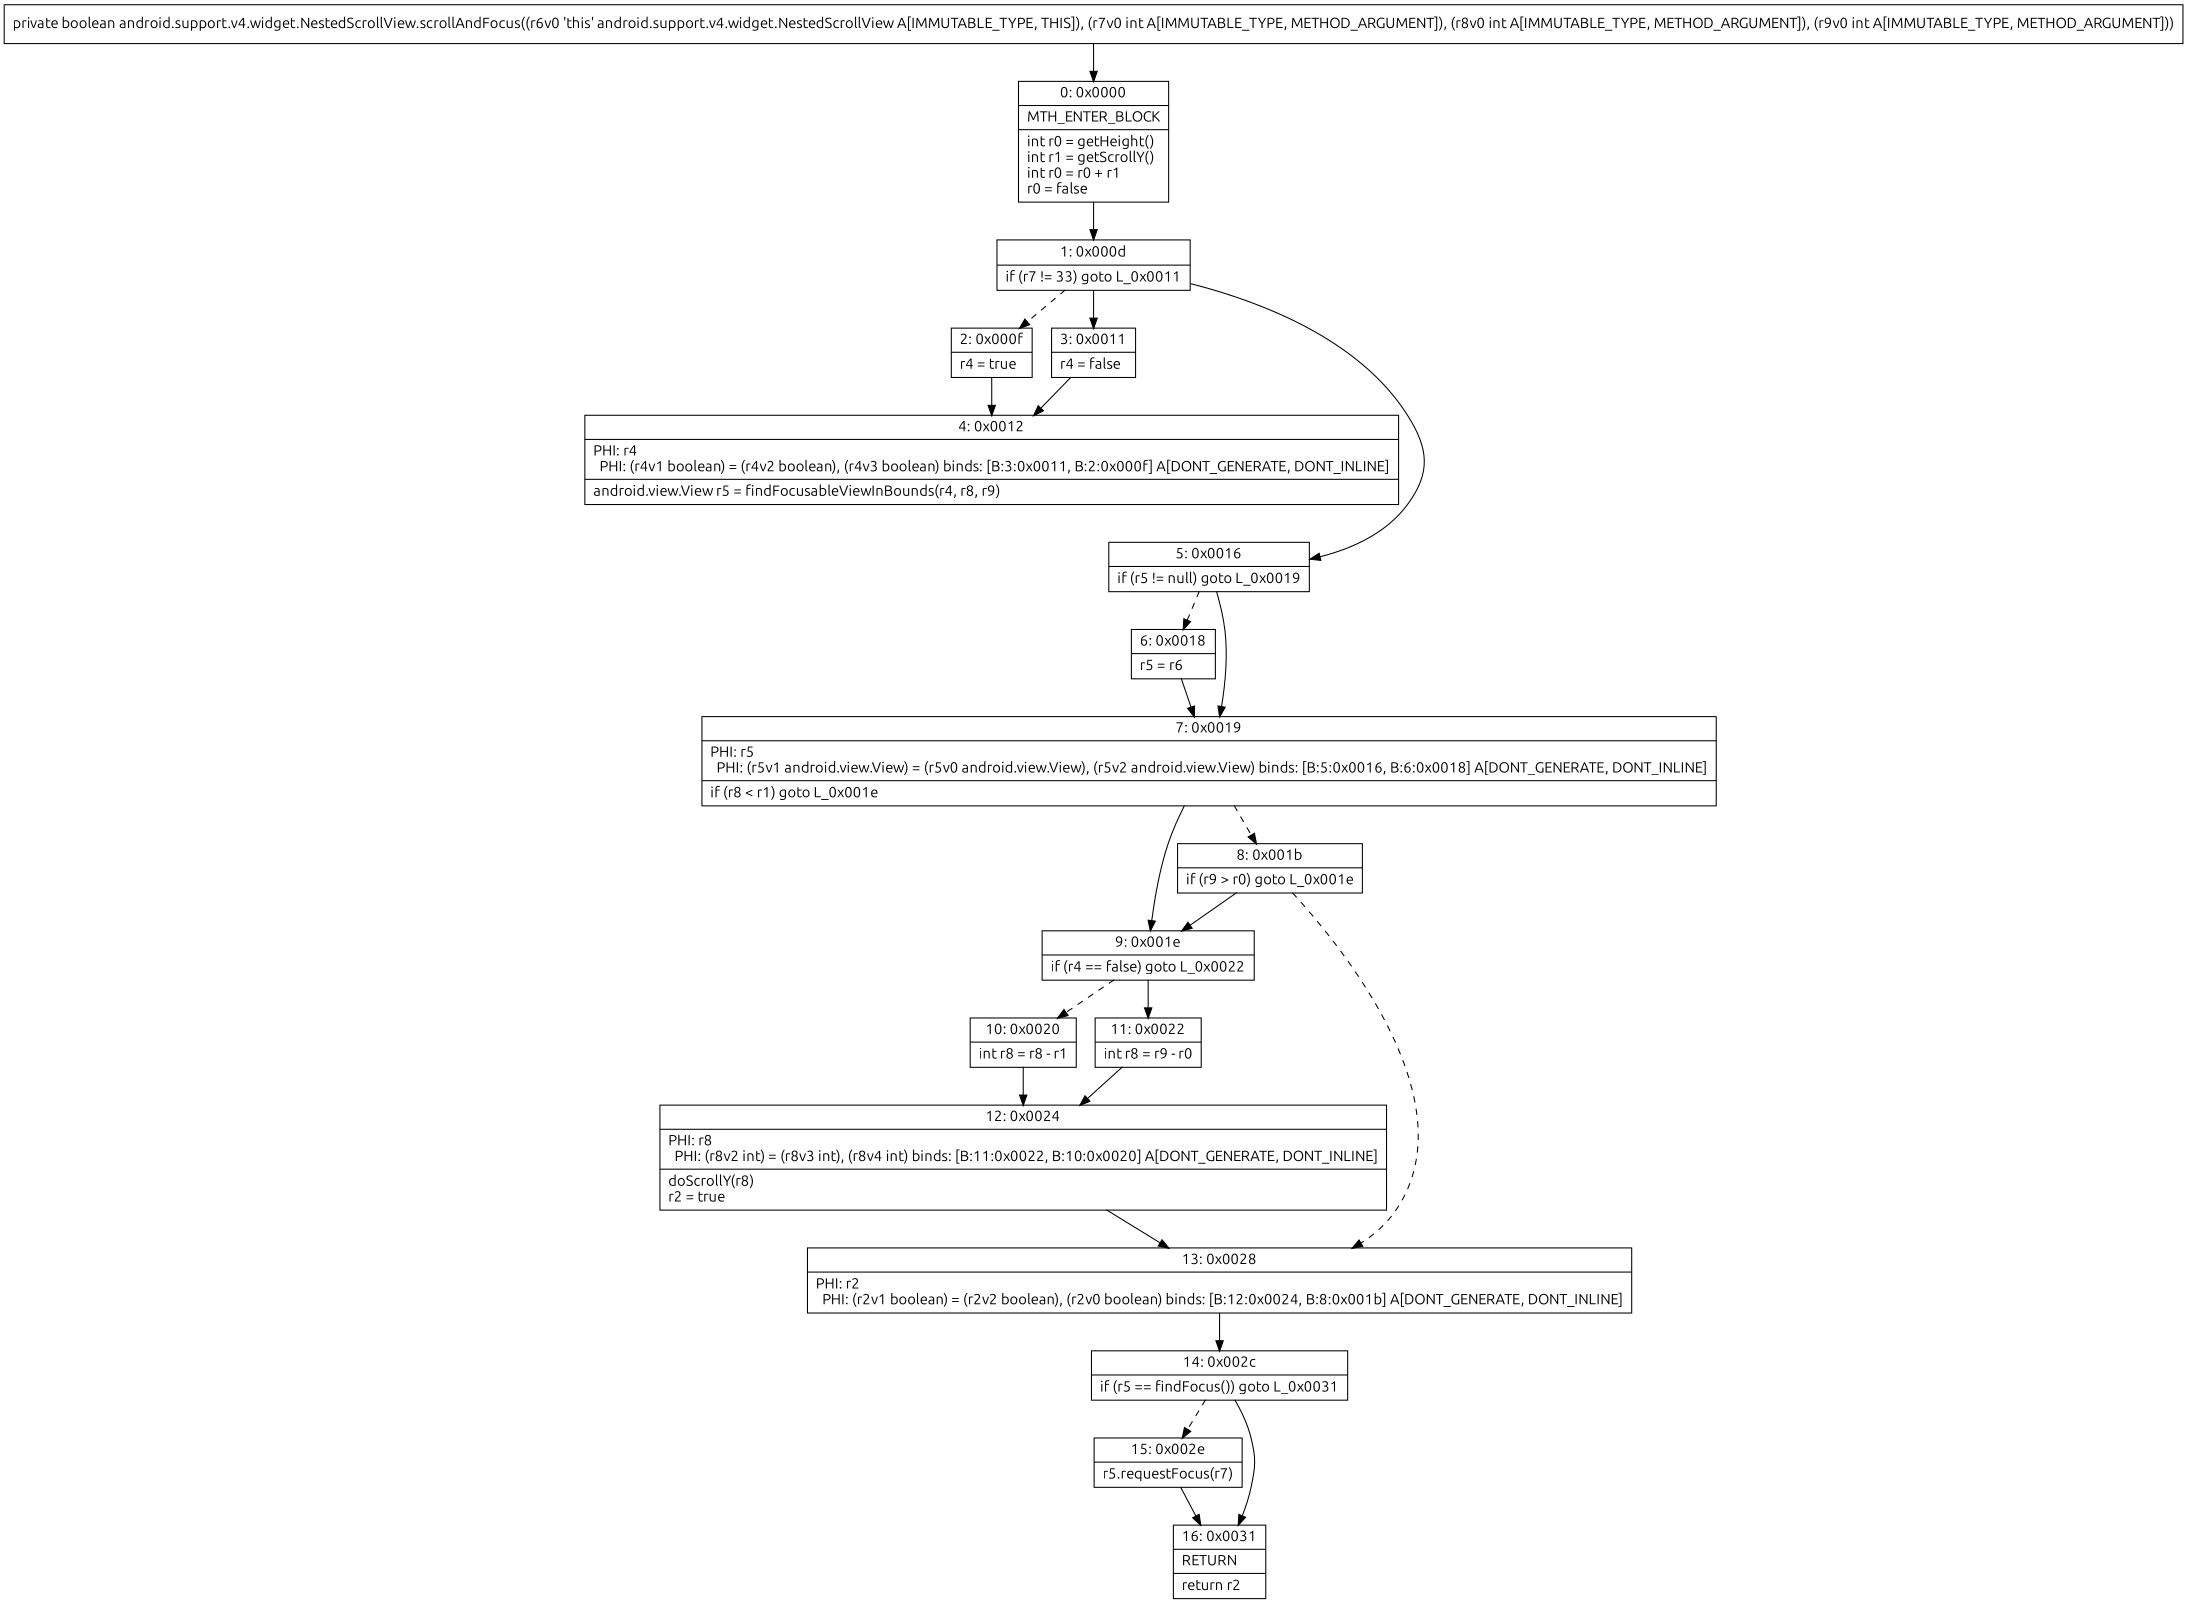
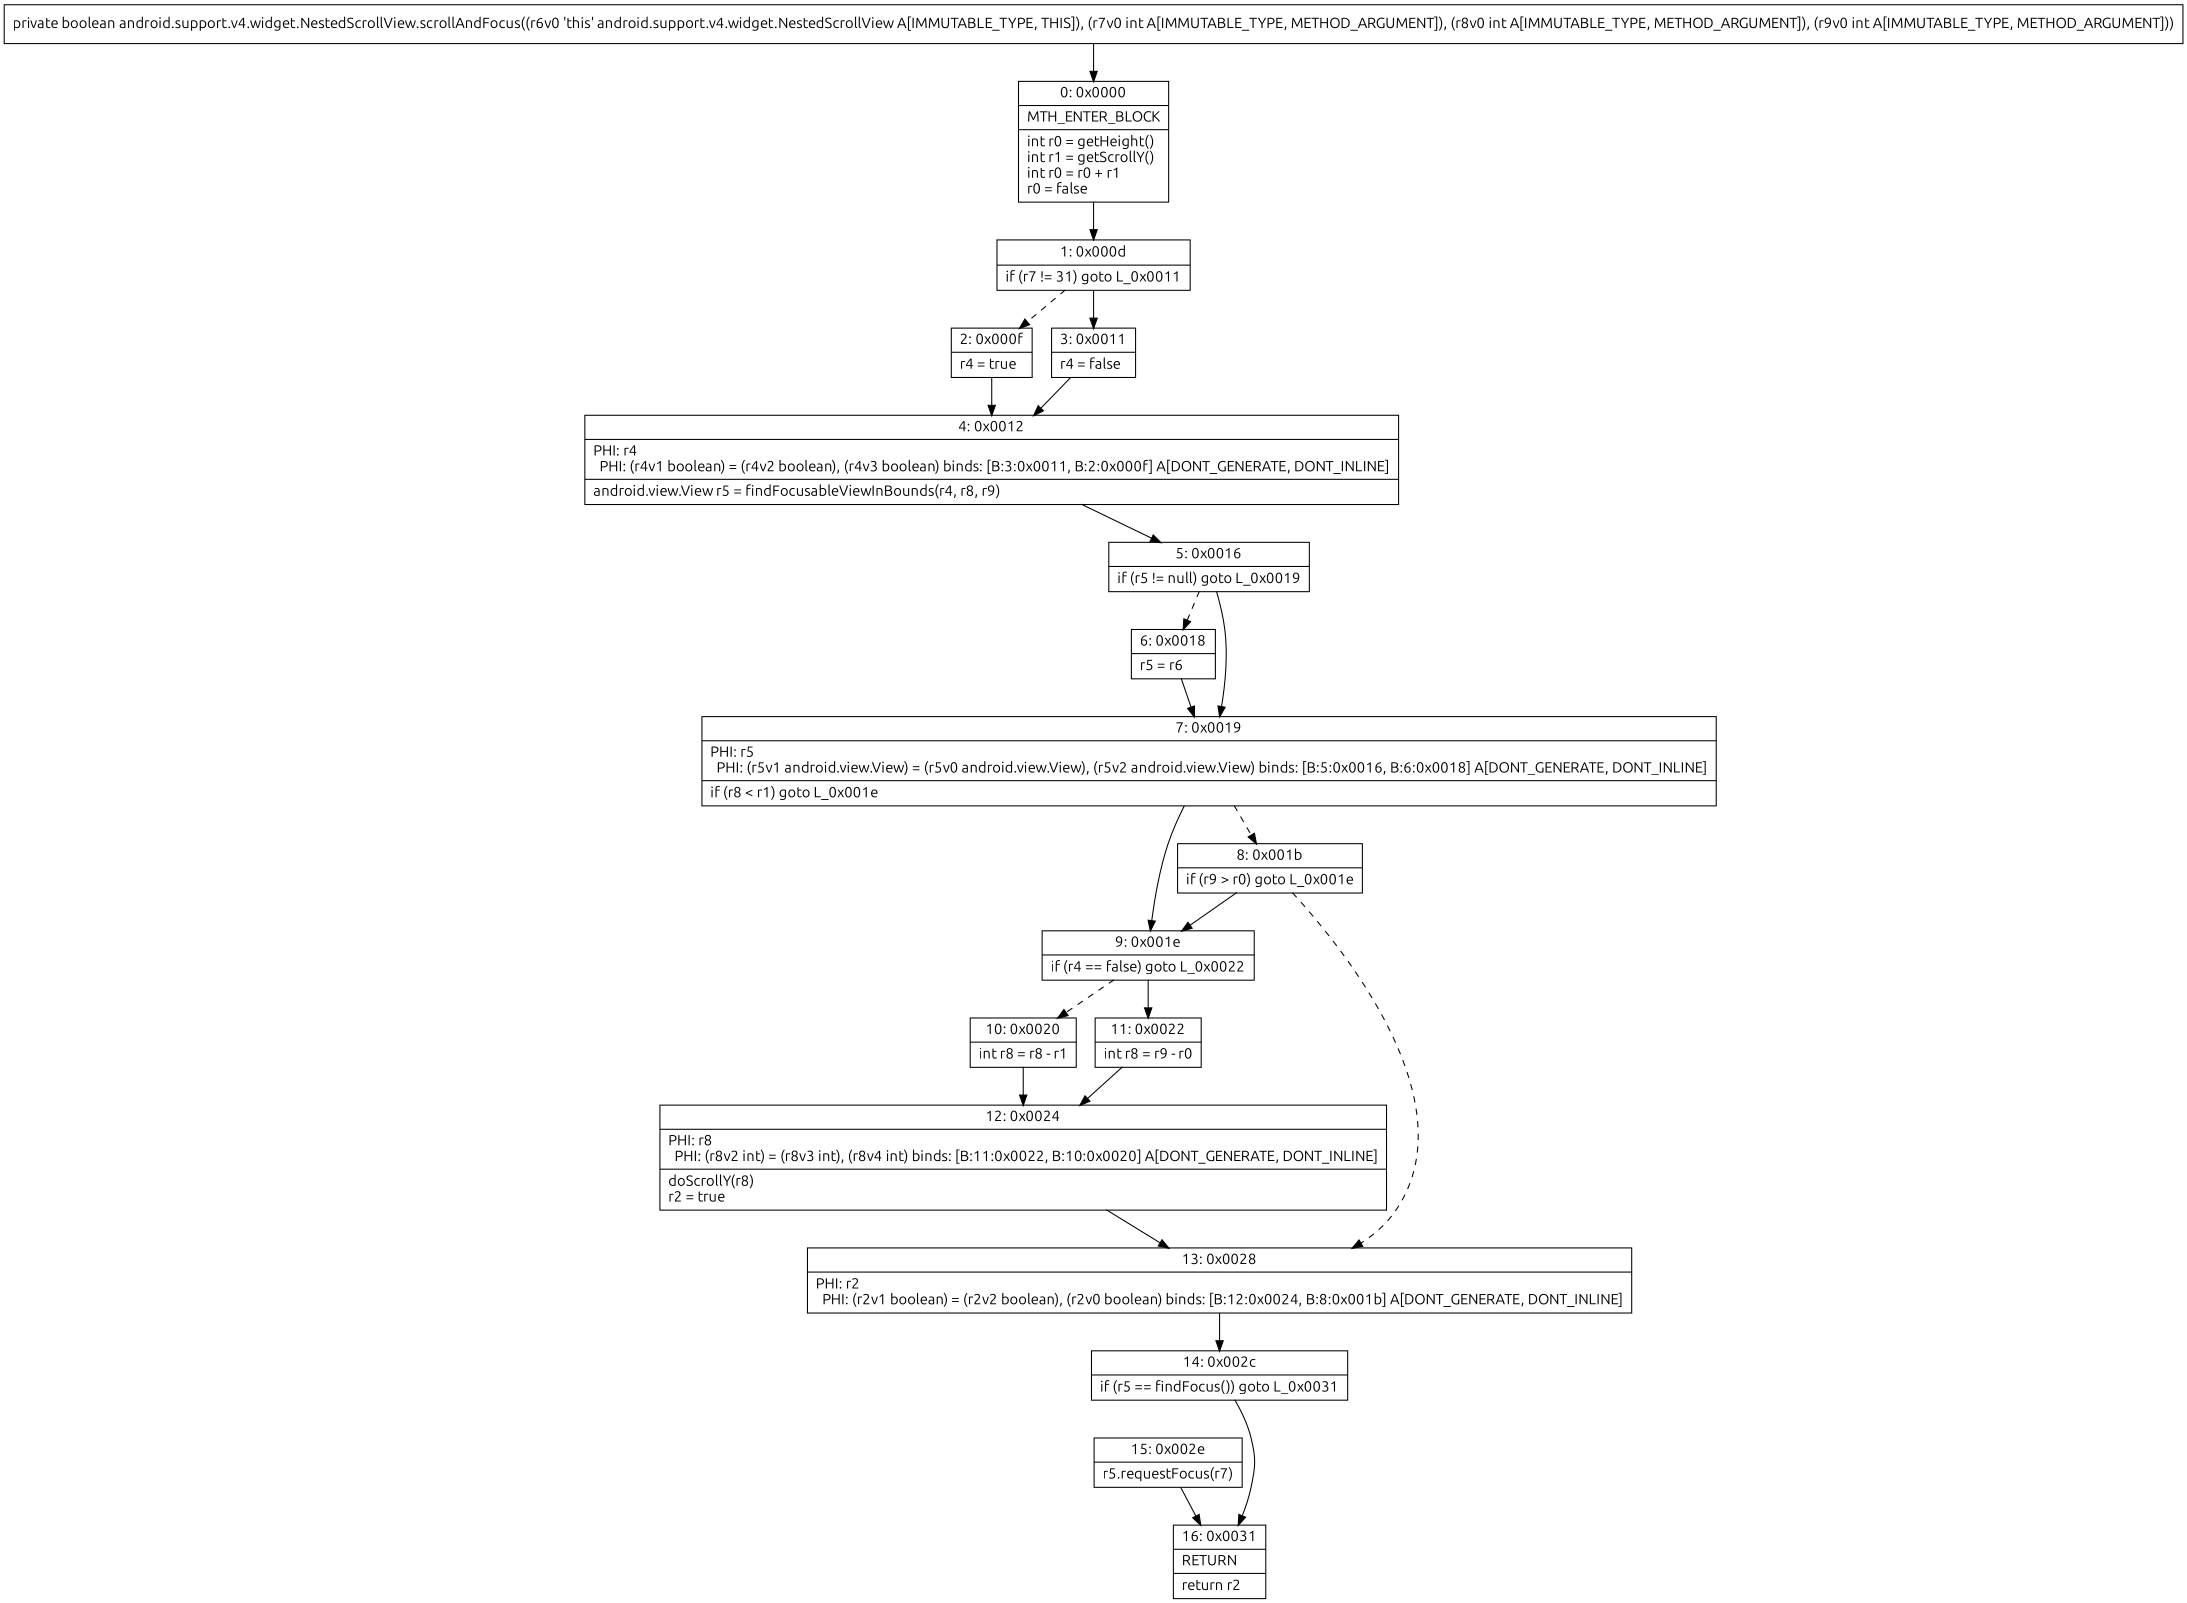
node "1: 0x000d": text "if (r7 != 33) goto L_0x0011" -> "if (r7 != 31) goto L_0x0011"
edge "1: 0x000d" -> "5: 0x0016": now "4: 0x0012" -> "5: 0x0016"
edge "14: 0x002c" -> "15: 0x002e": removed
